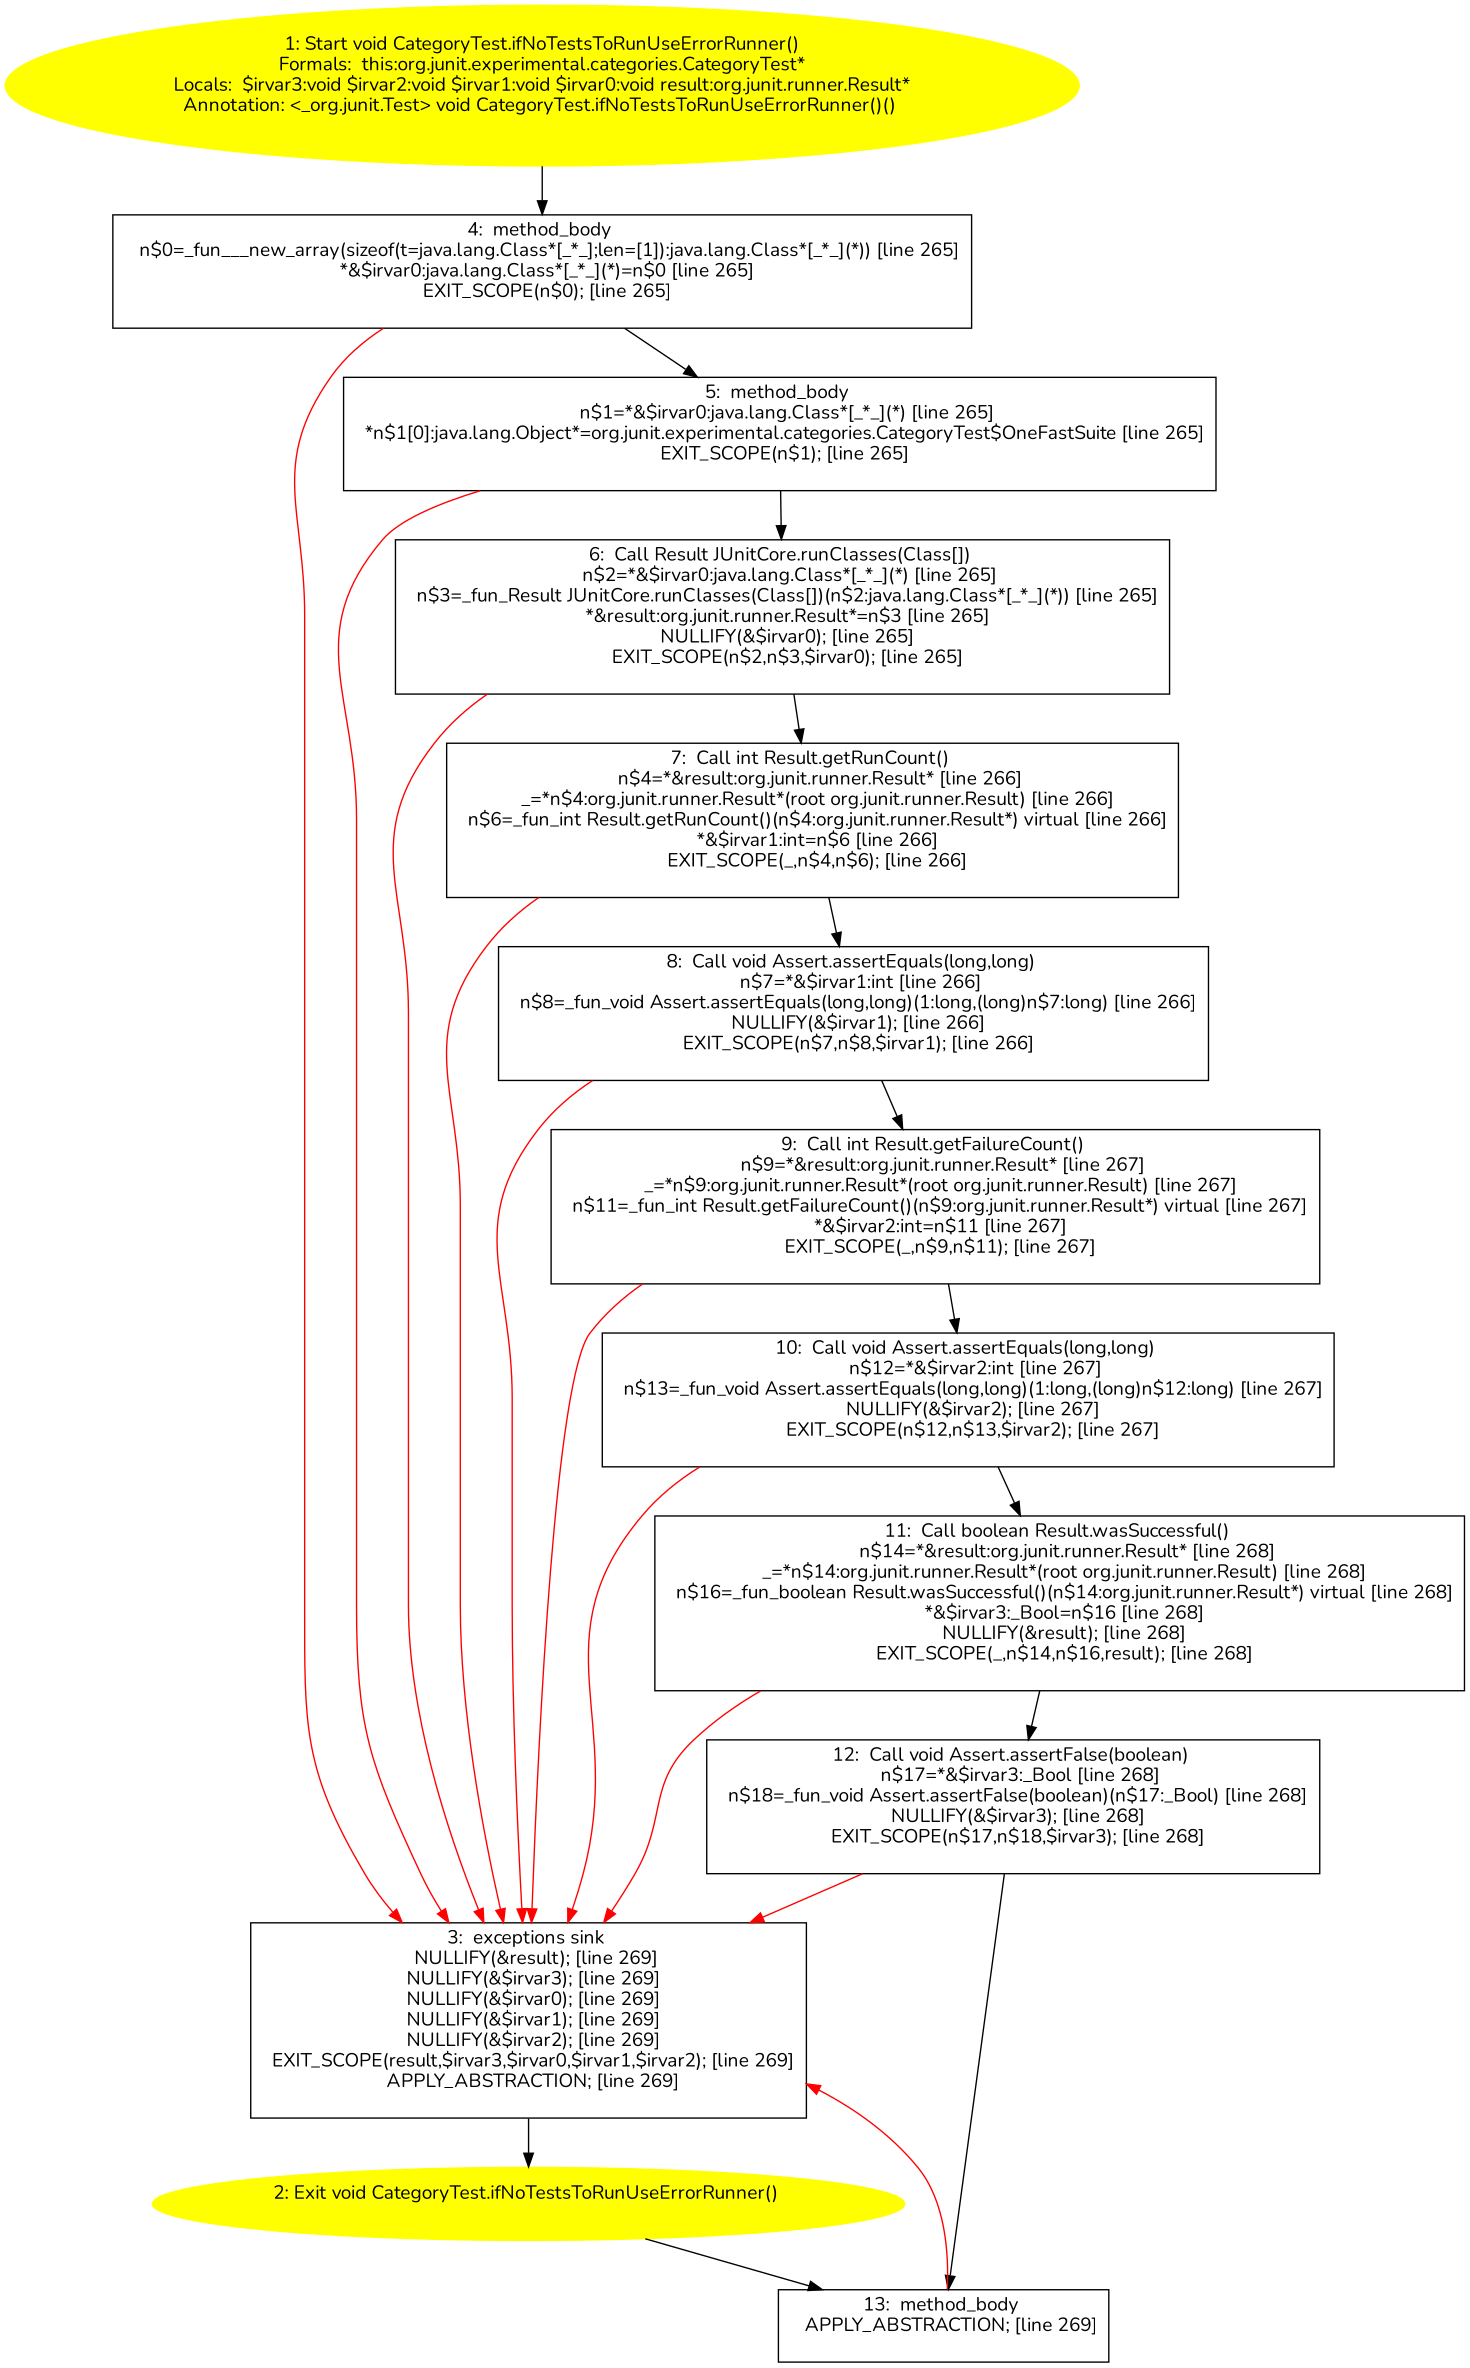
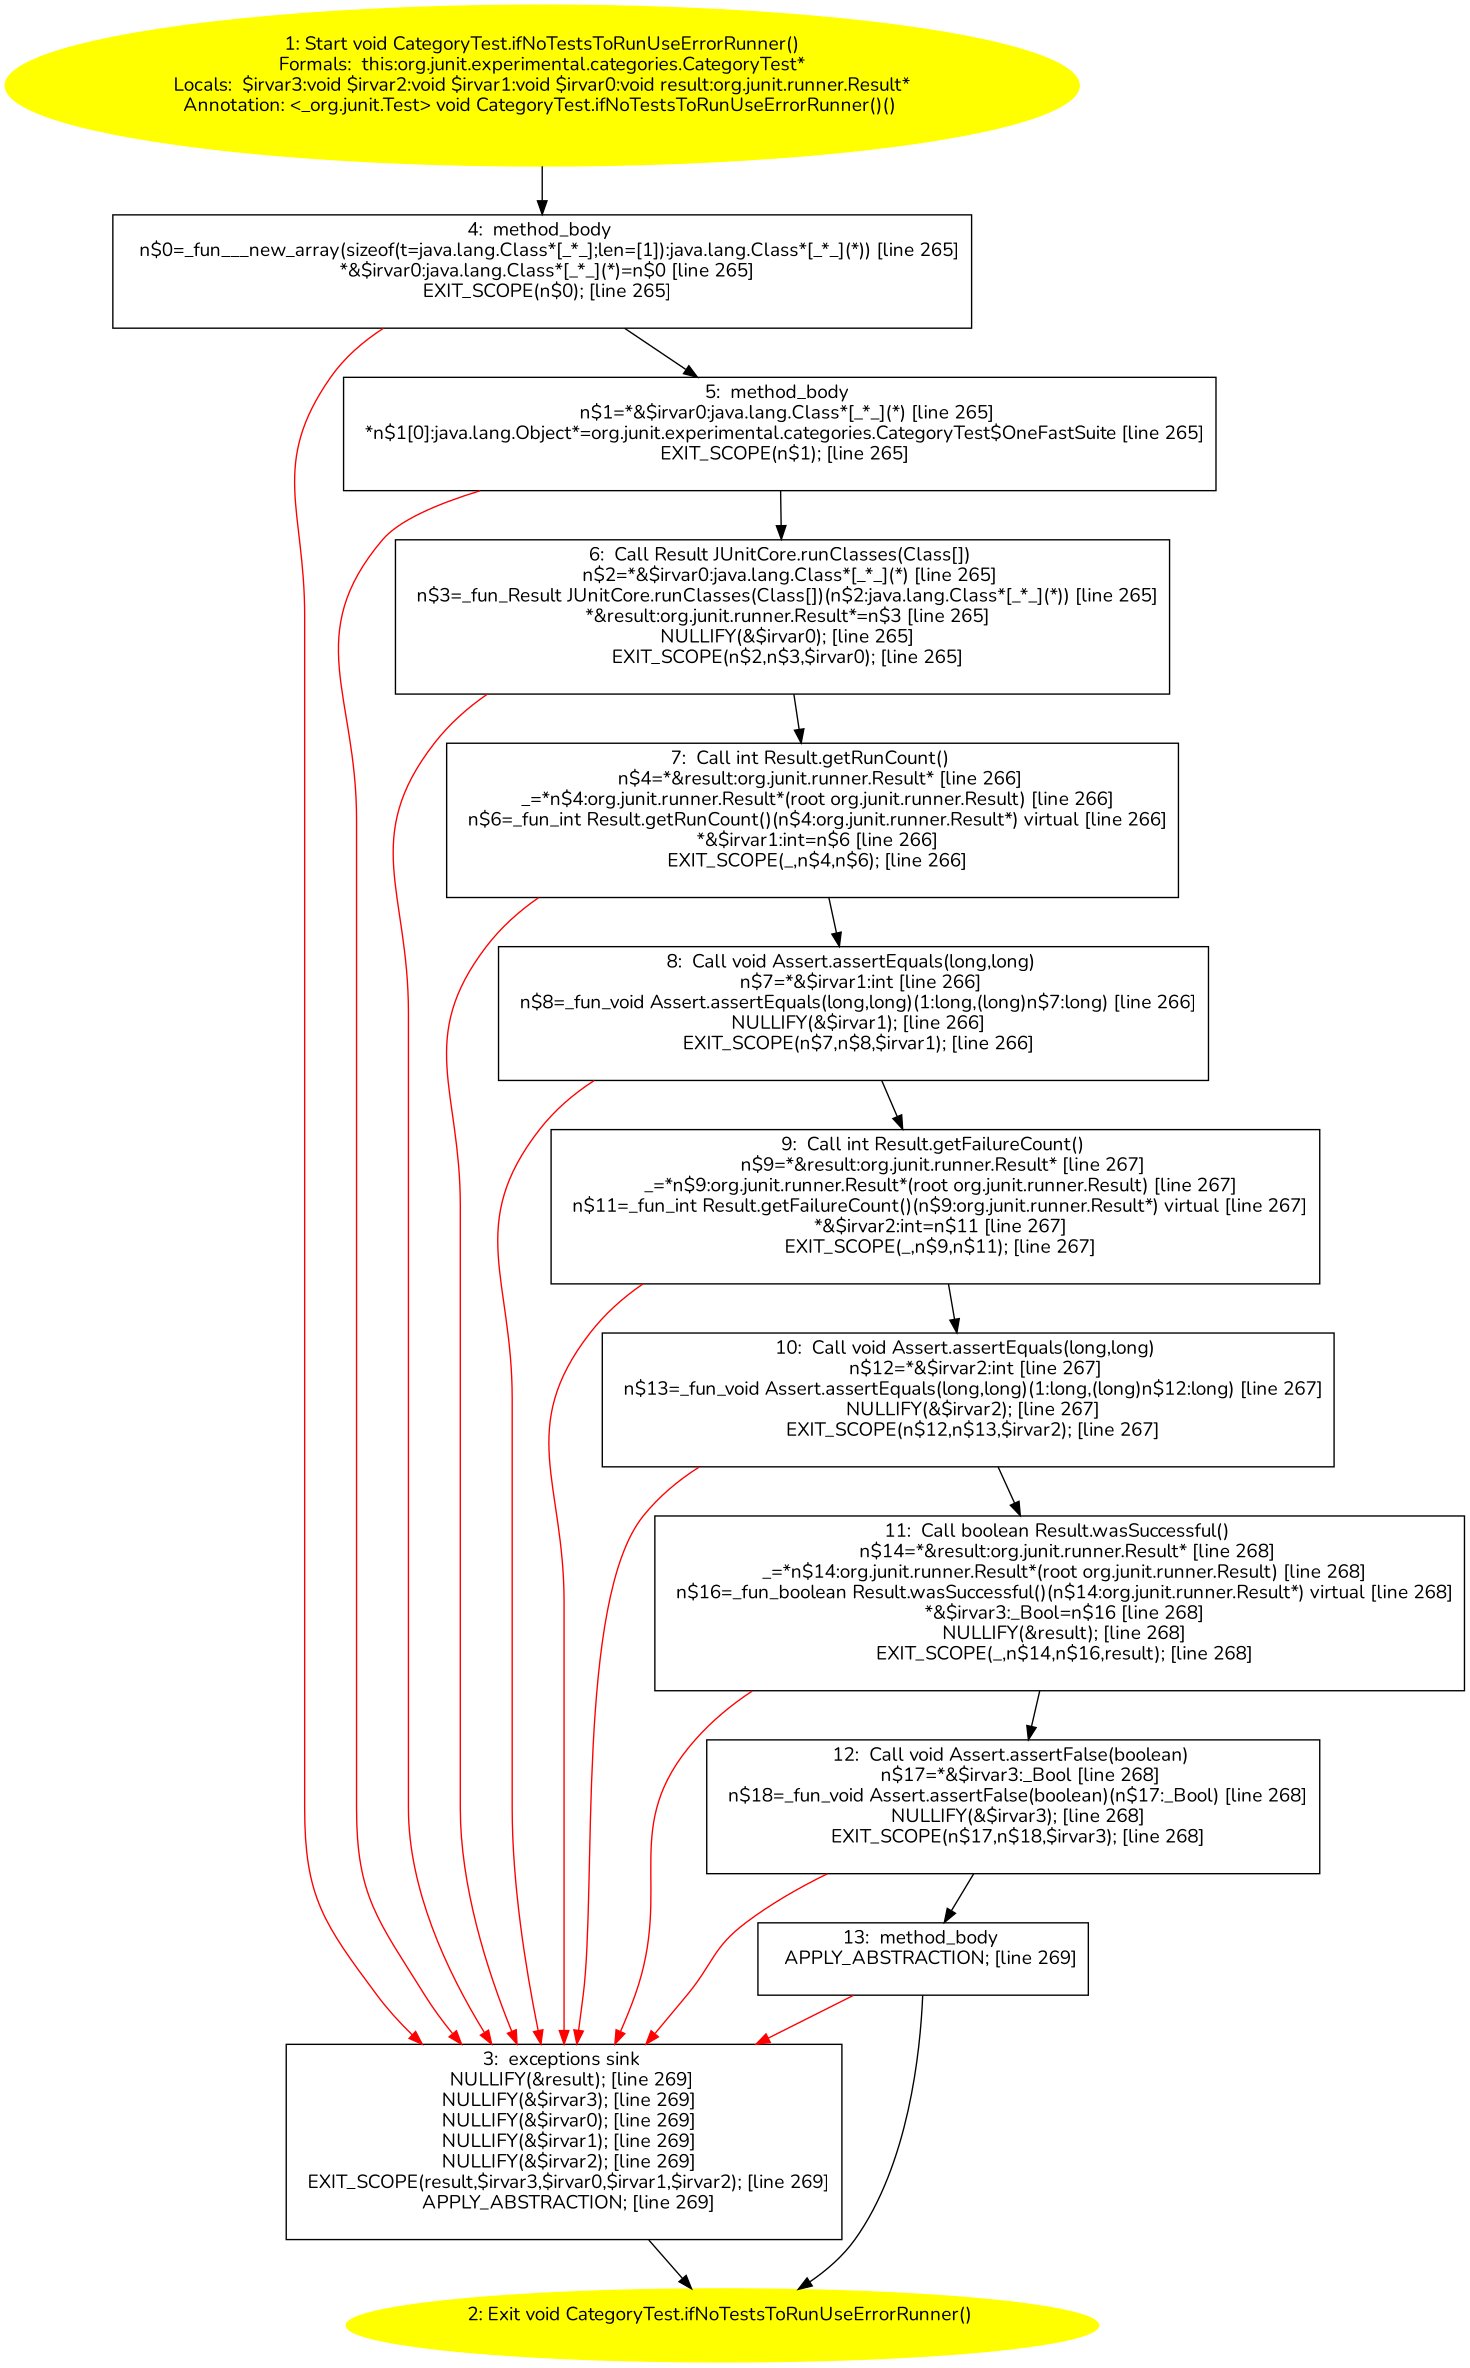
edge "2: Exit void CategoryTest.ifNoTestsToRunUseErrorRunner()" -> "13:  method_body APPLY_ABSTRACTION; [line 269]": reversed
